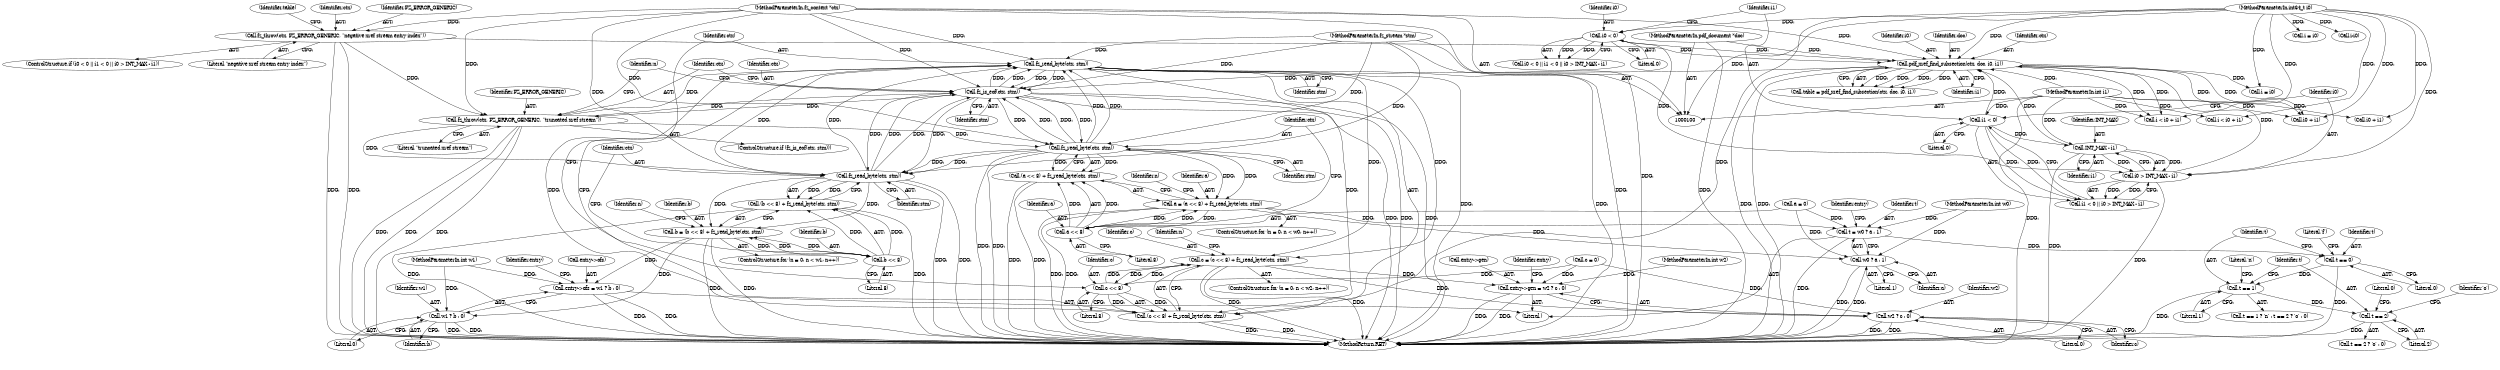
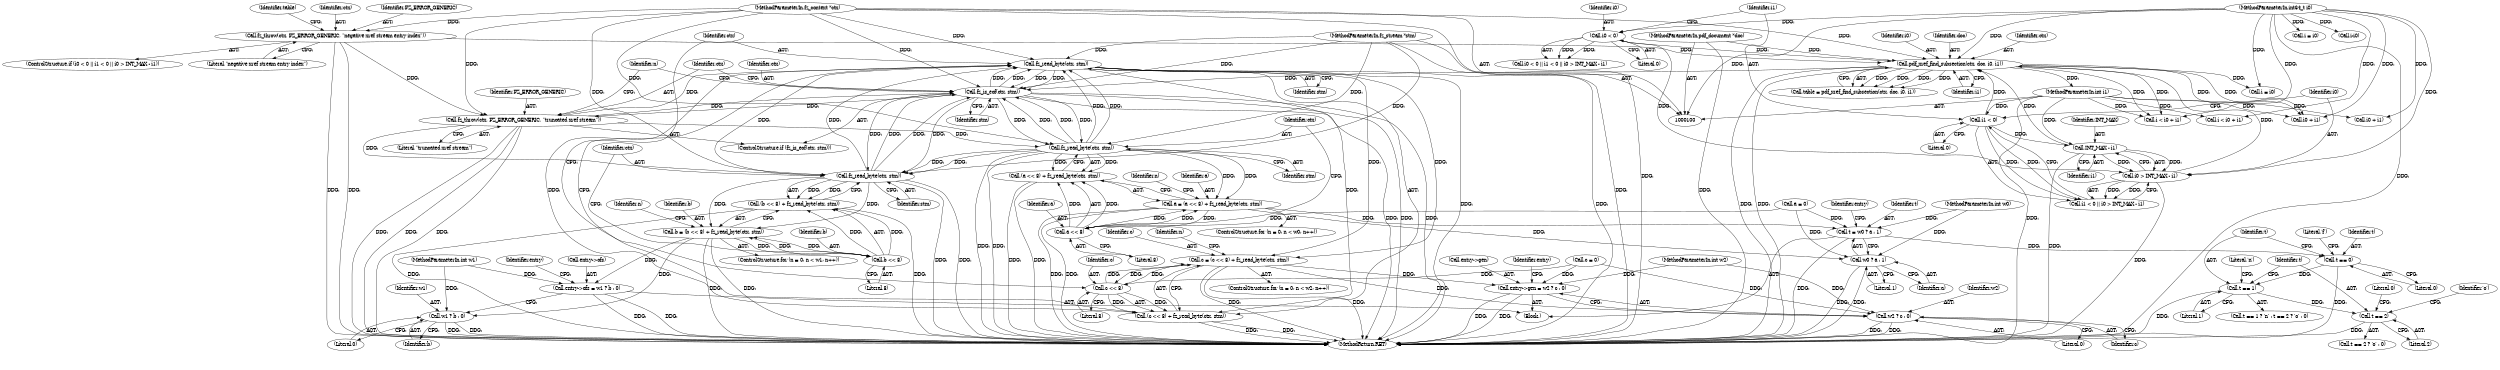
edge "(Call,i0 < 0 || i1 < 0 || i0 > INT_MAX - i1)" -> "(Call,i0 < 0)": removed, label "CFG:"
edge "(MethodParameterIn,int i1)" -> "(Call,pdf_xref_find_subsection(ctx, doc, i0, i1))": reversed
edge "(Call,fz_is_eof(ctx, stm))" -> "(ControlStructure,if (fz_is_eof(ctx, stm)))": added, label "AST:"
edge "(MethodParameterIn,int64_t i0)" -> "(Call,(c << 8) + fz_read_byte(ctx, stm))": now "(MethodParameterIn,int64_t i0)" -> "(MethodReturn,RET)"
edge "(Call,a = 0)" -> "(Call,a << 8)": label "AST: " -> "DDG: "
edge "(MethodParameterIn,int w2)" -> "(Call,w2 ? c : 0)": added, label "DDG:"
edge "(Call,w1 ? b : 0)" -> "(Call,entry->ofs = w1 ? b : 0)": removed, label "AST:"
node "(Literal,)": label "(Literal,)" -> "(Block,)"
